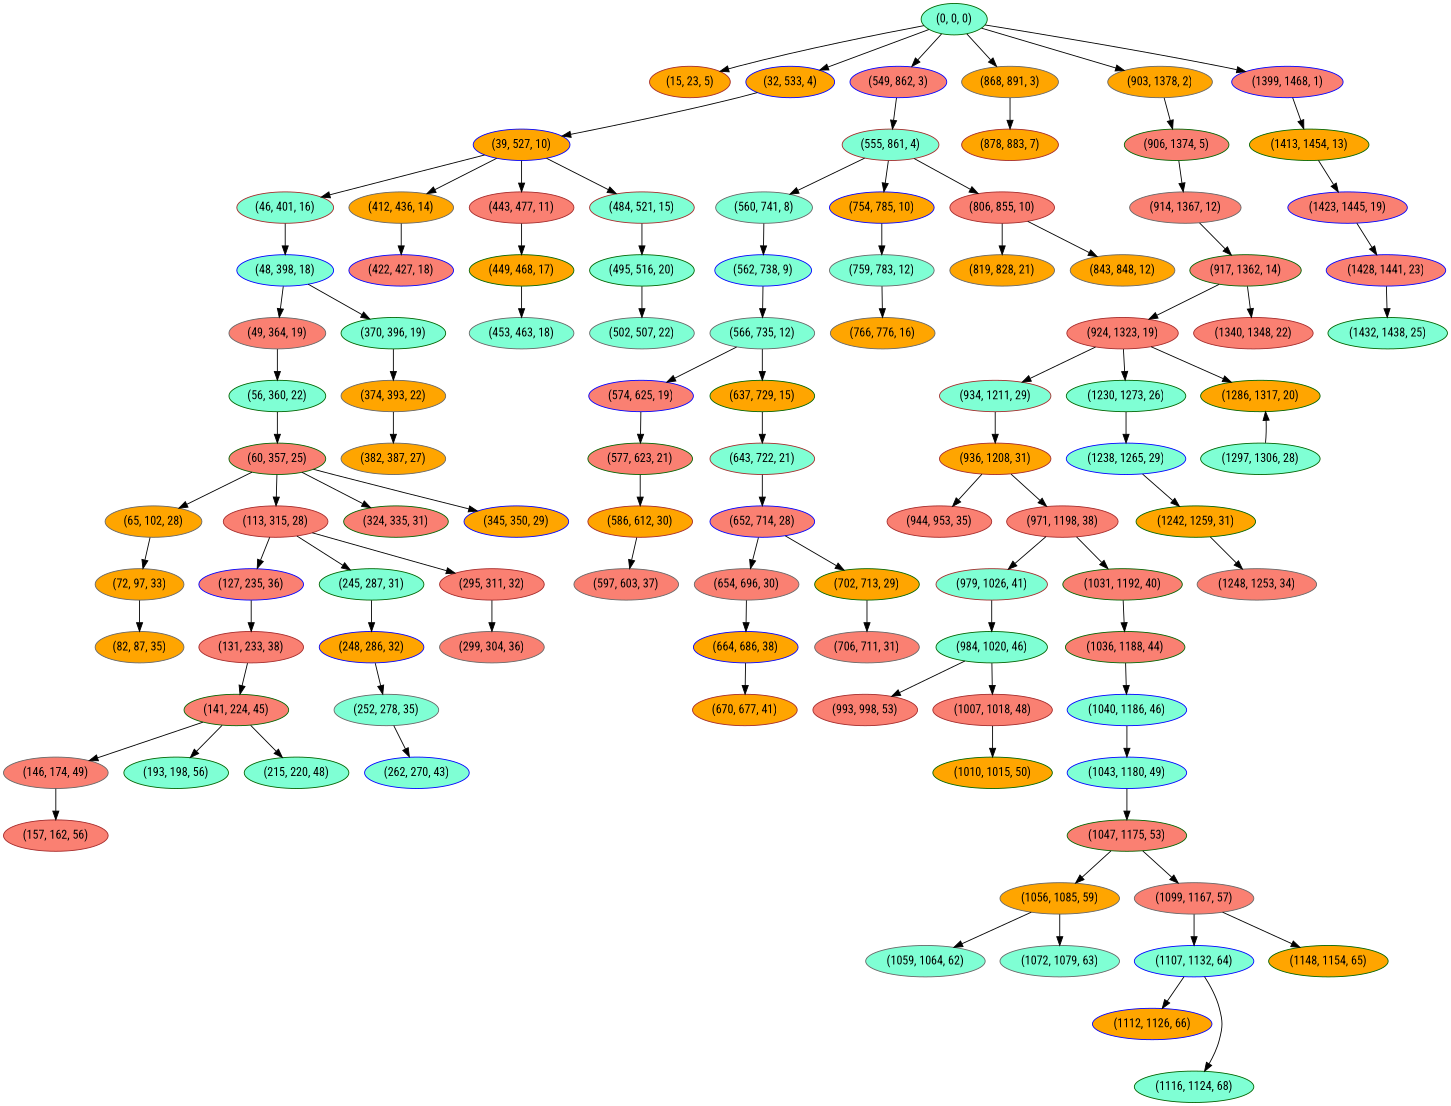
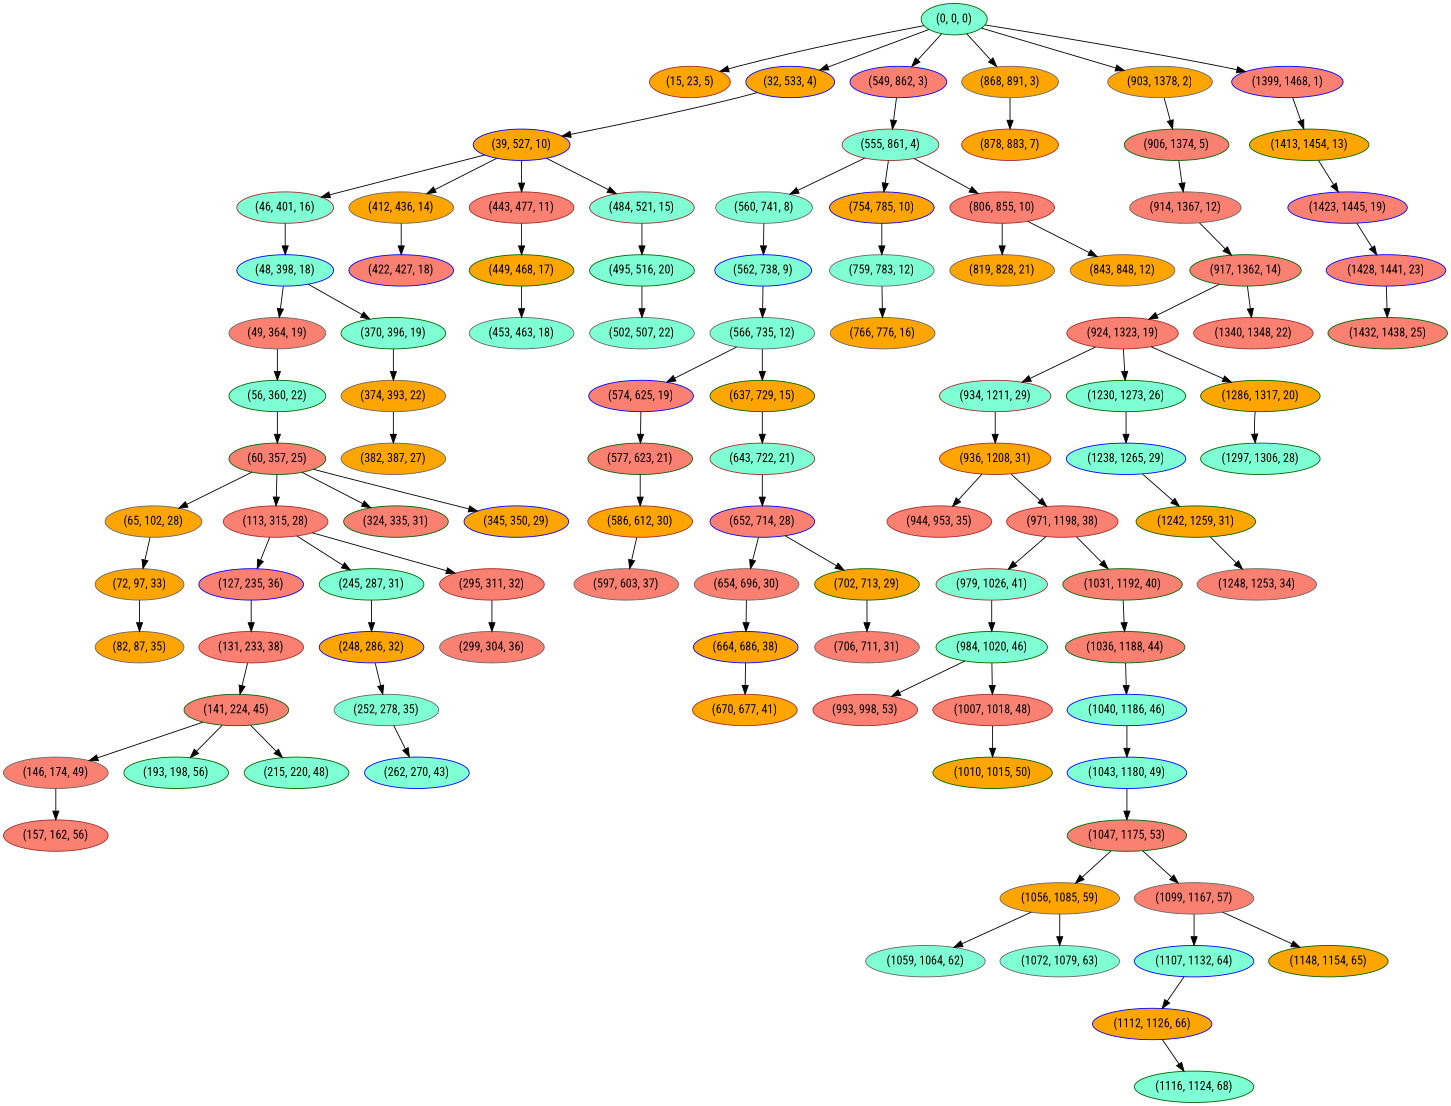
node "(1432, 1438, 25)": fillcolor aquamarine -> salmon
edge "(1297, 1306, 28)" -> "(1286, 1317, 20)": reversed
edge "(1107, 1132, 64)" -> "(1116, 1124, 68)": now "(1112, 1126, 66)" -> "(1116, 1124, 68)"
